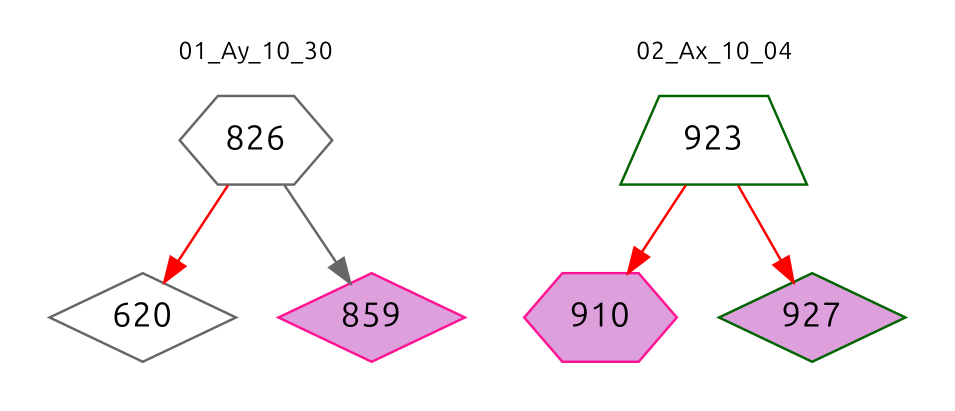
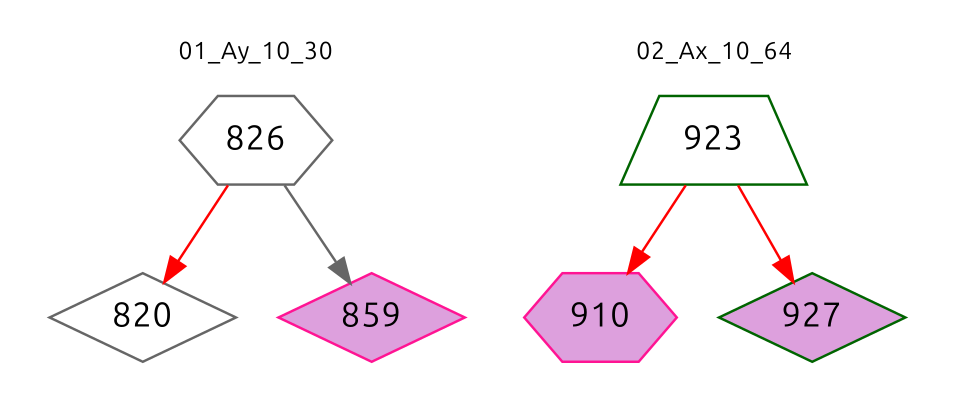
cluster "02_Ax_10_04": label "02_Ax_10_04" -> "02_Ax_10_64"
node "620": label "620" -> "820"
